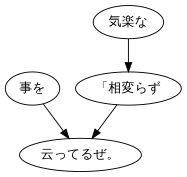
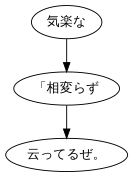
node "事を": removed
